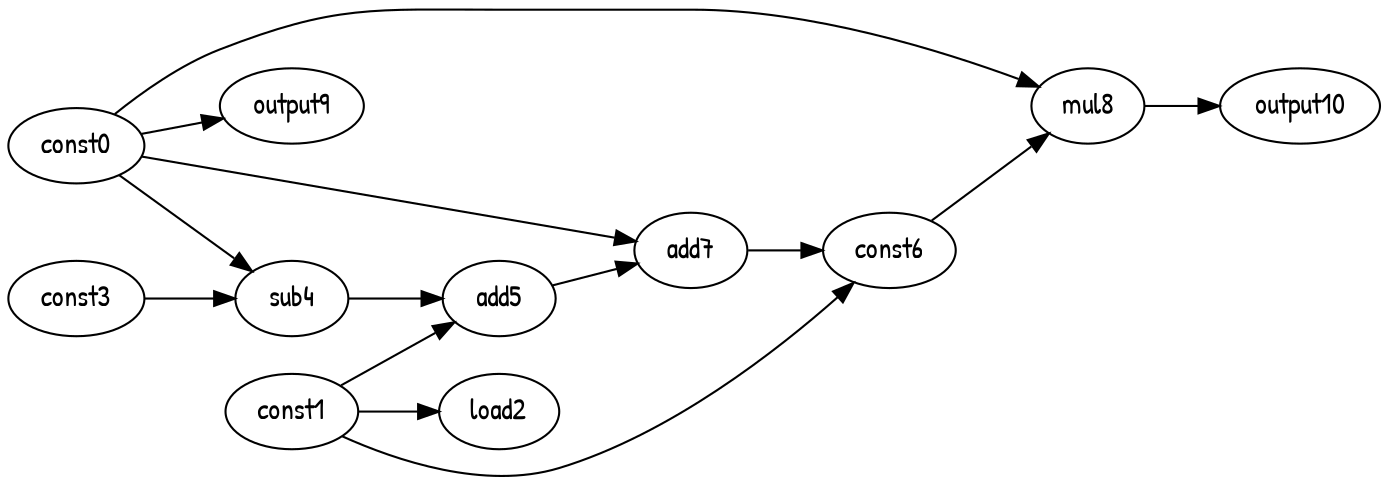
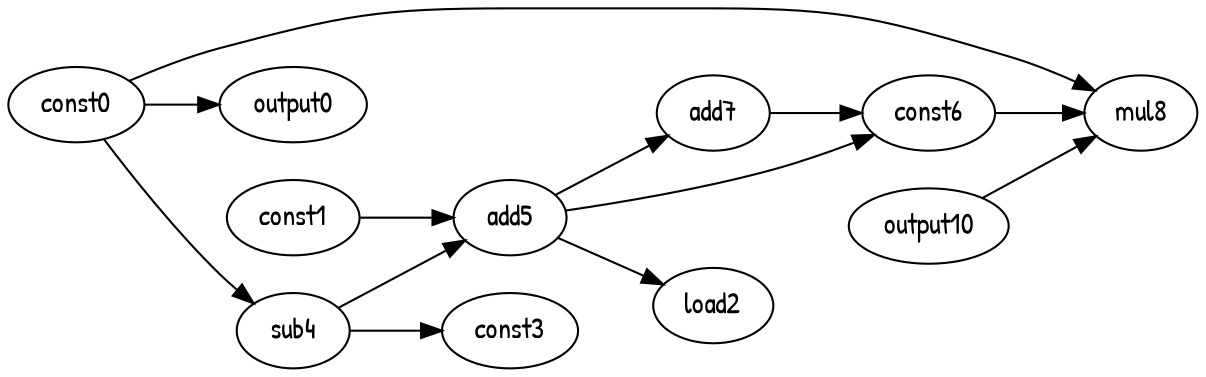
node "output9": label "output9" -> "output0"
edge "mul8" -> "output10": reversed
edge "const0" -> "add7": removed
edge "const3" -> "sub4": reversed
edge "const1" -> "load2": now "add5" -> "load2"
edge "const1" -> "const6": now "add5" -> "const6"
